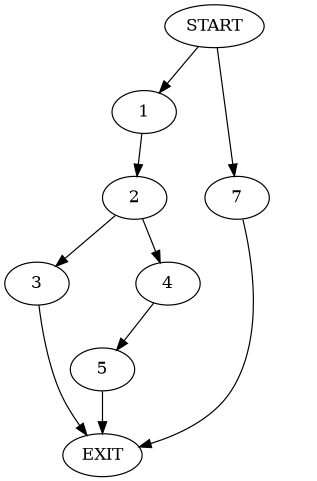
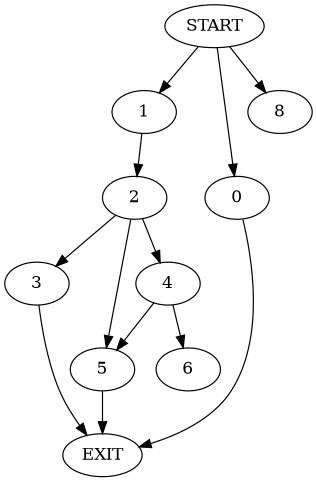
node "8": added
node "7": label "7" -> "0"
edge "2" -> "5": added
node "6": added
